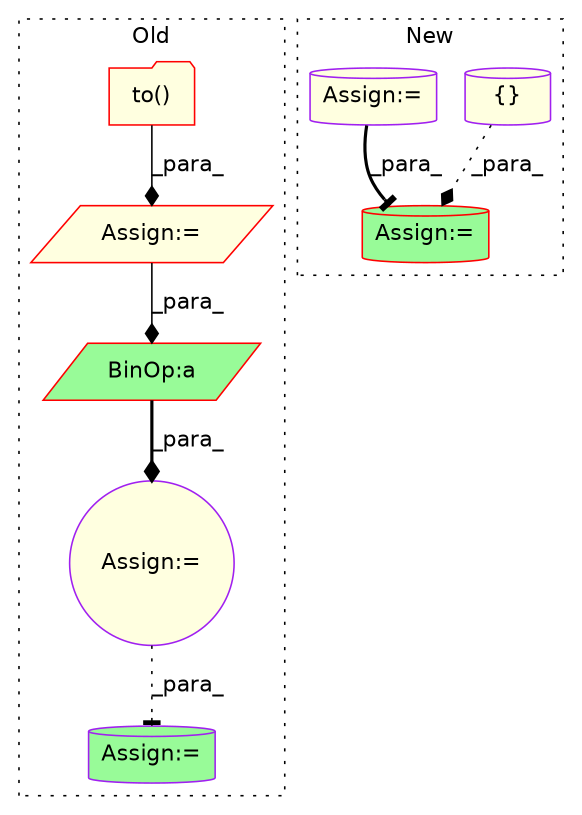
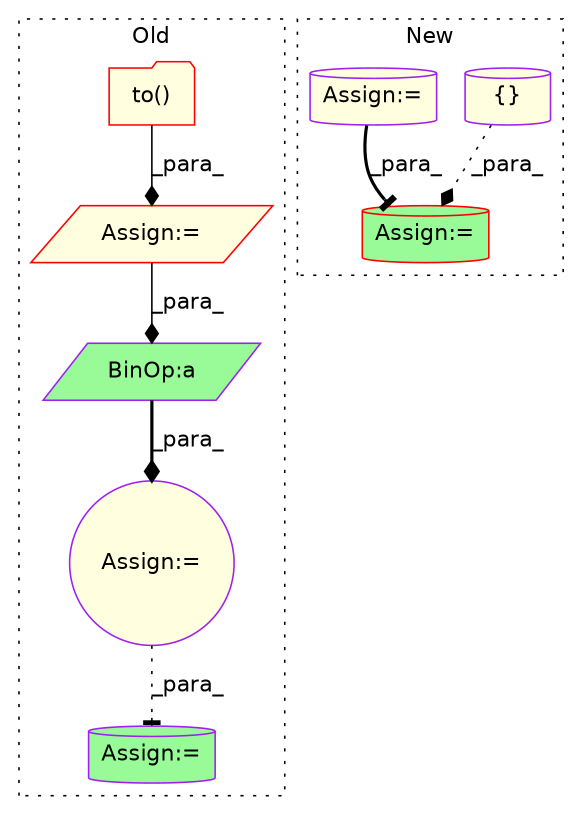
node "BinOp:a": color red -> purple
